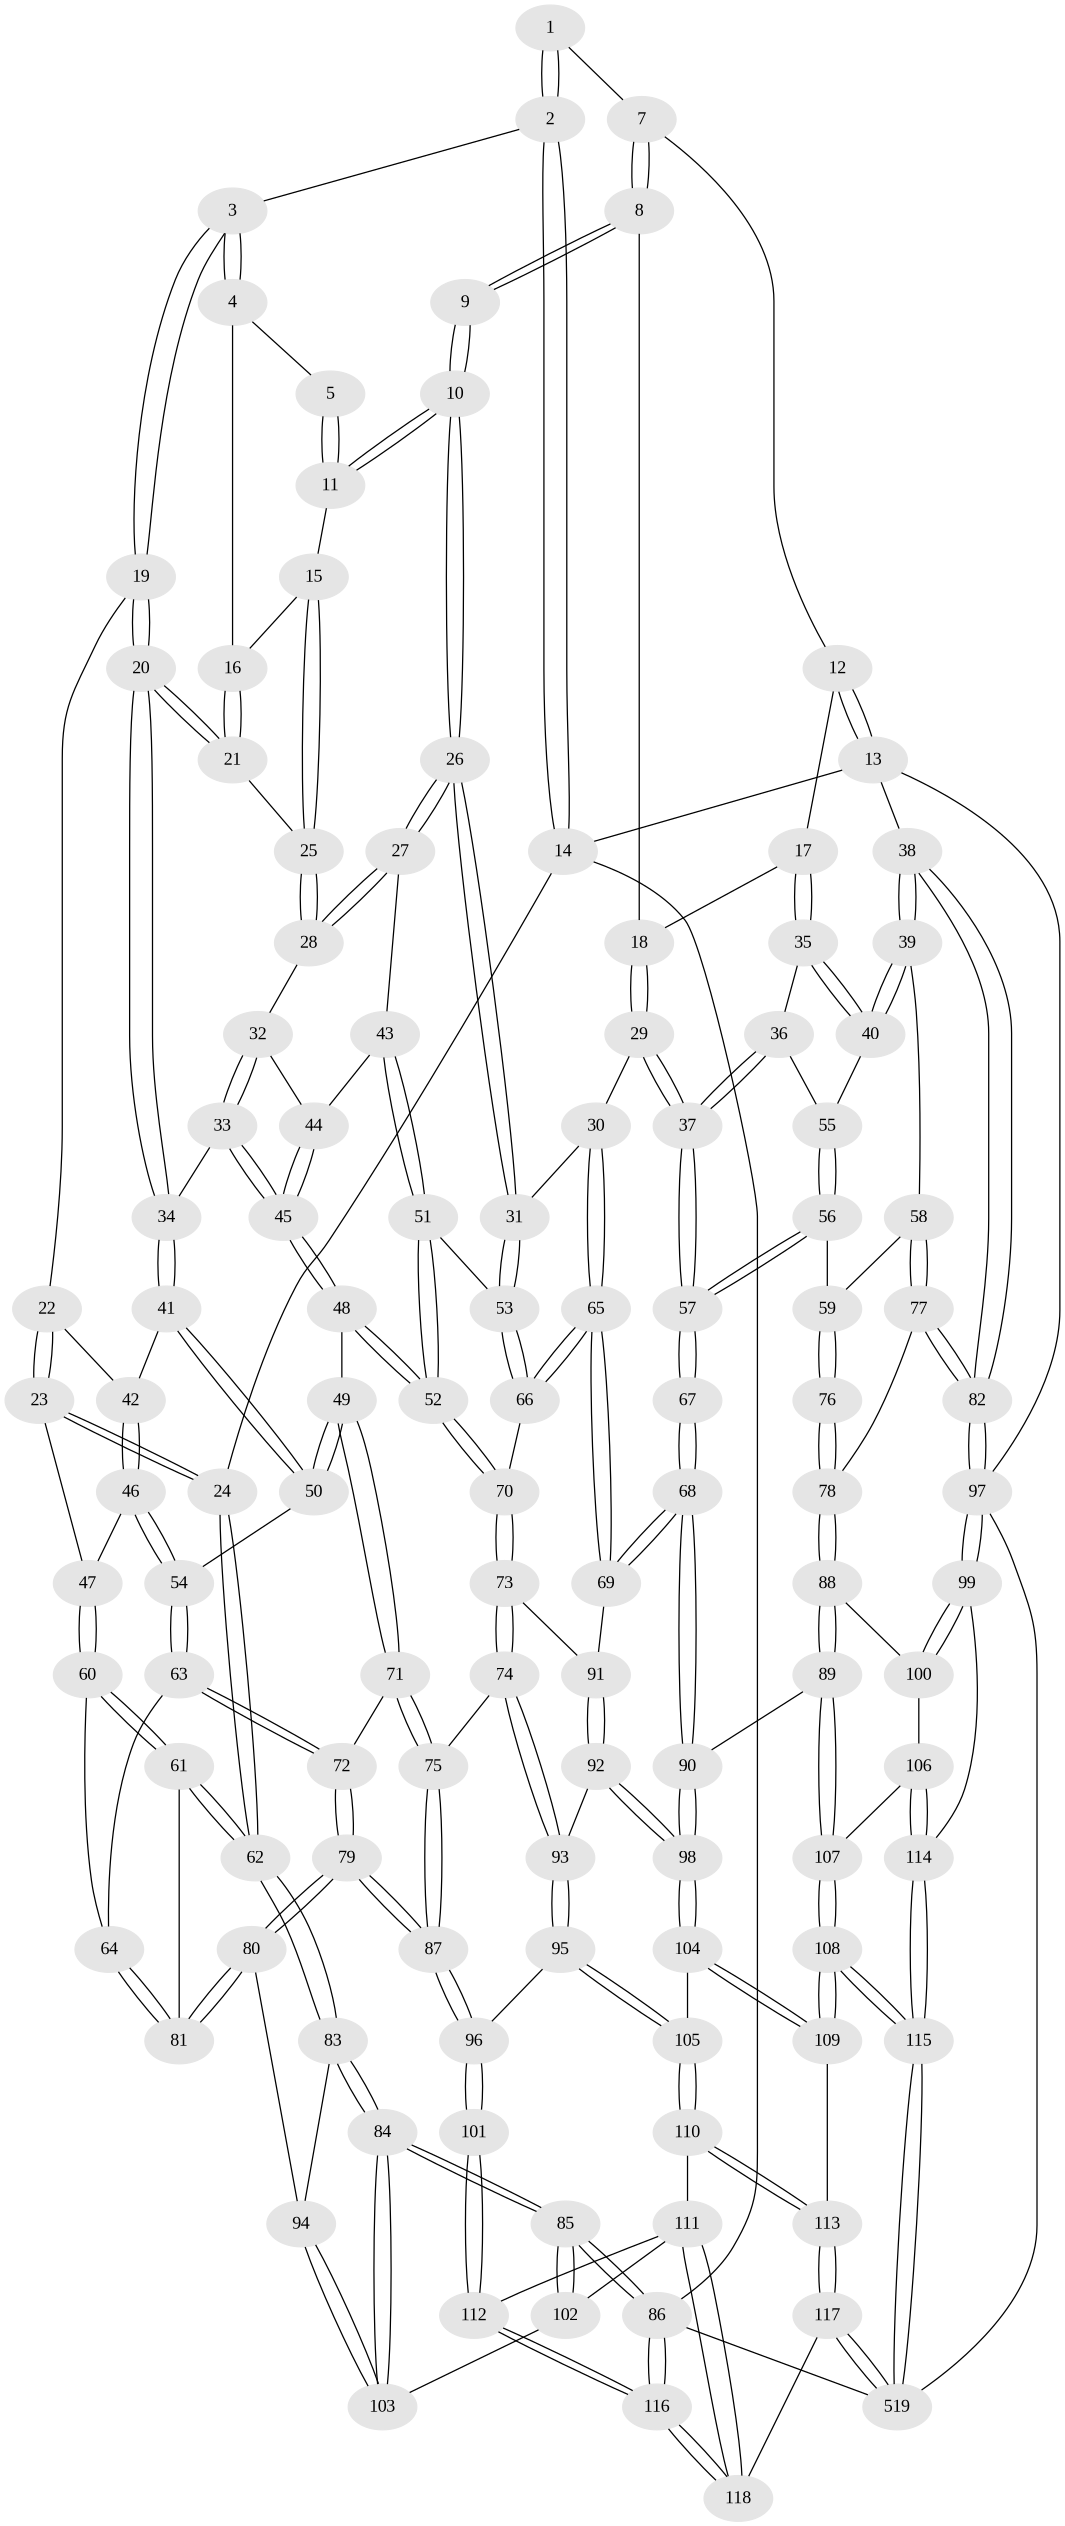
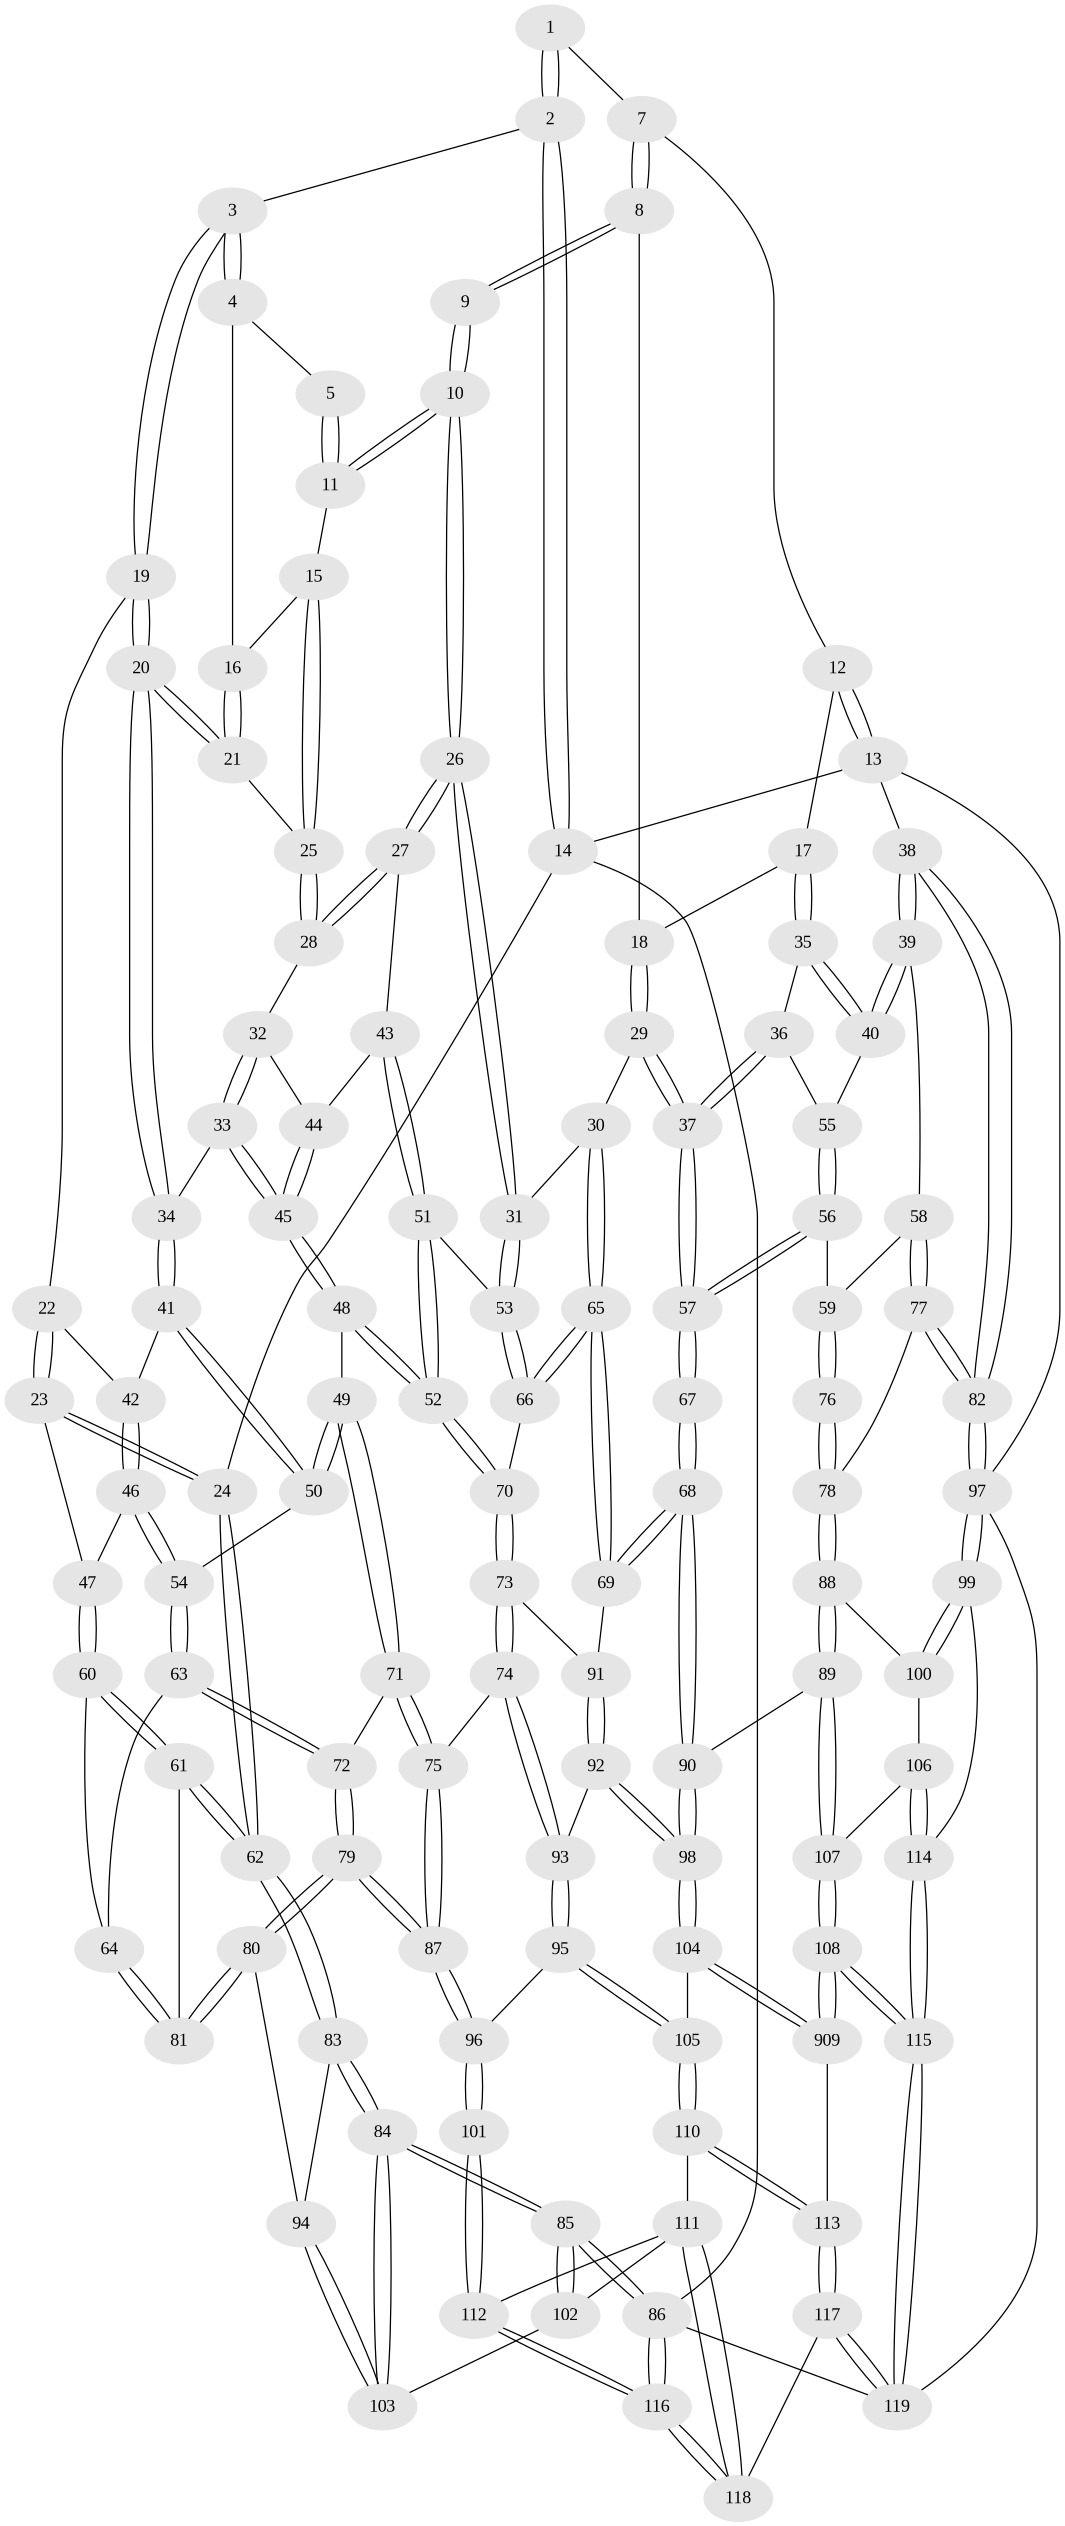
node "109": label "109" -> "909"
node "519": label "519" -> "119"
